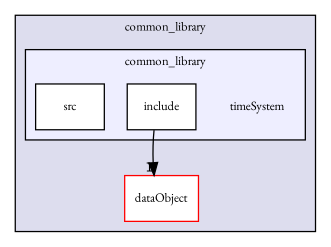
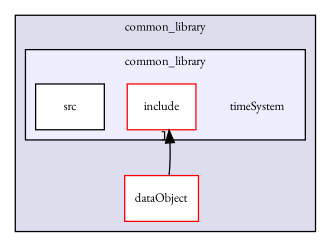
node "include": color black -> red
edge "include" -> "dataObject": reversed
